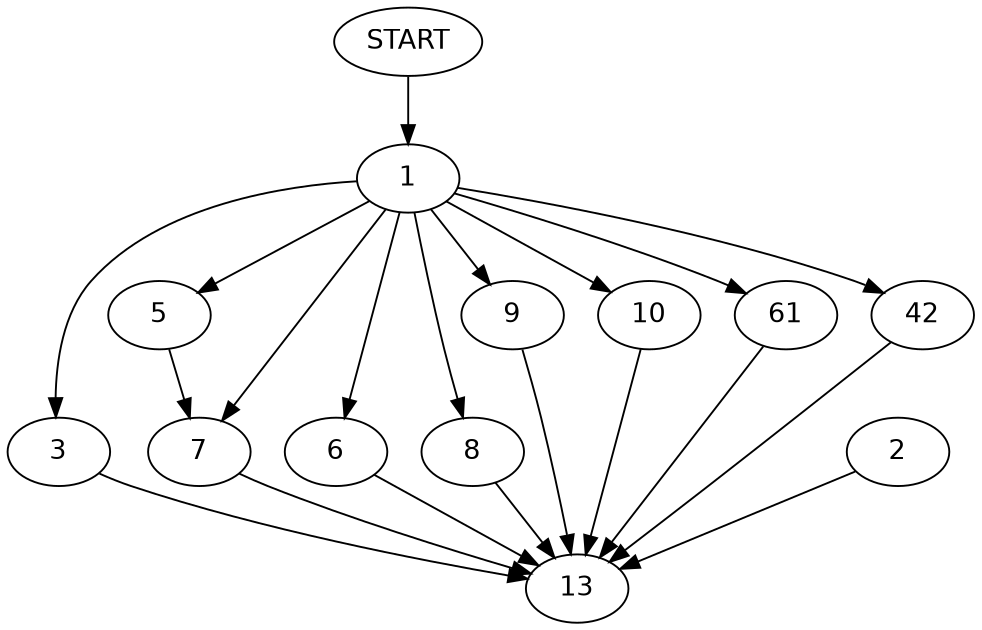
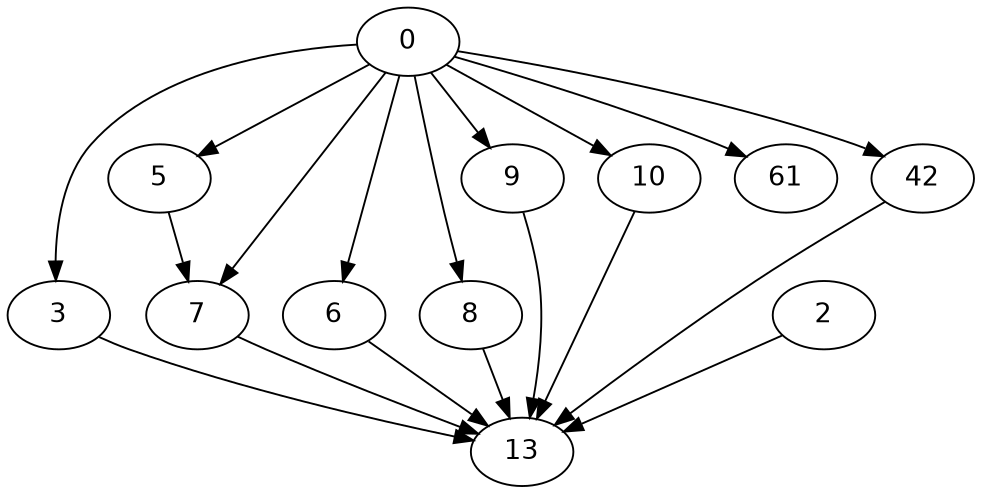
node "START": removed
node "1": label "1" -> "0"
edge "61" -> "13": removed
